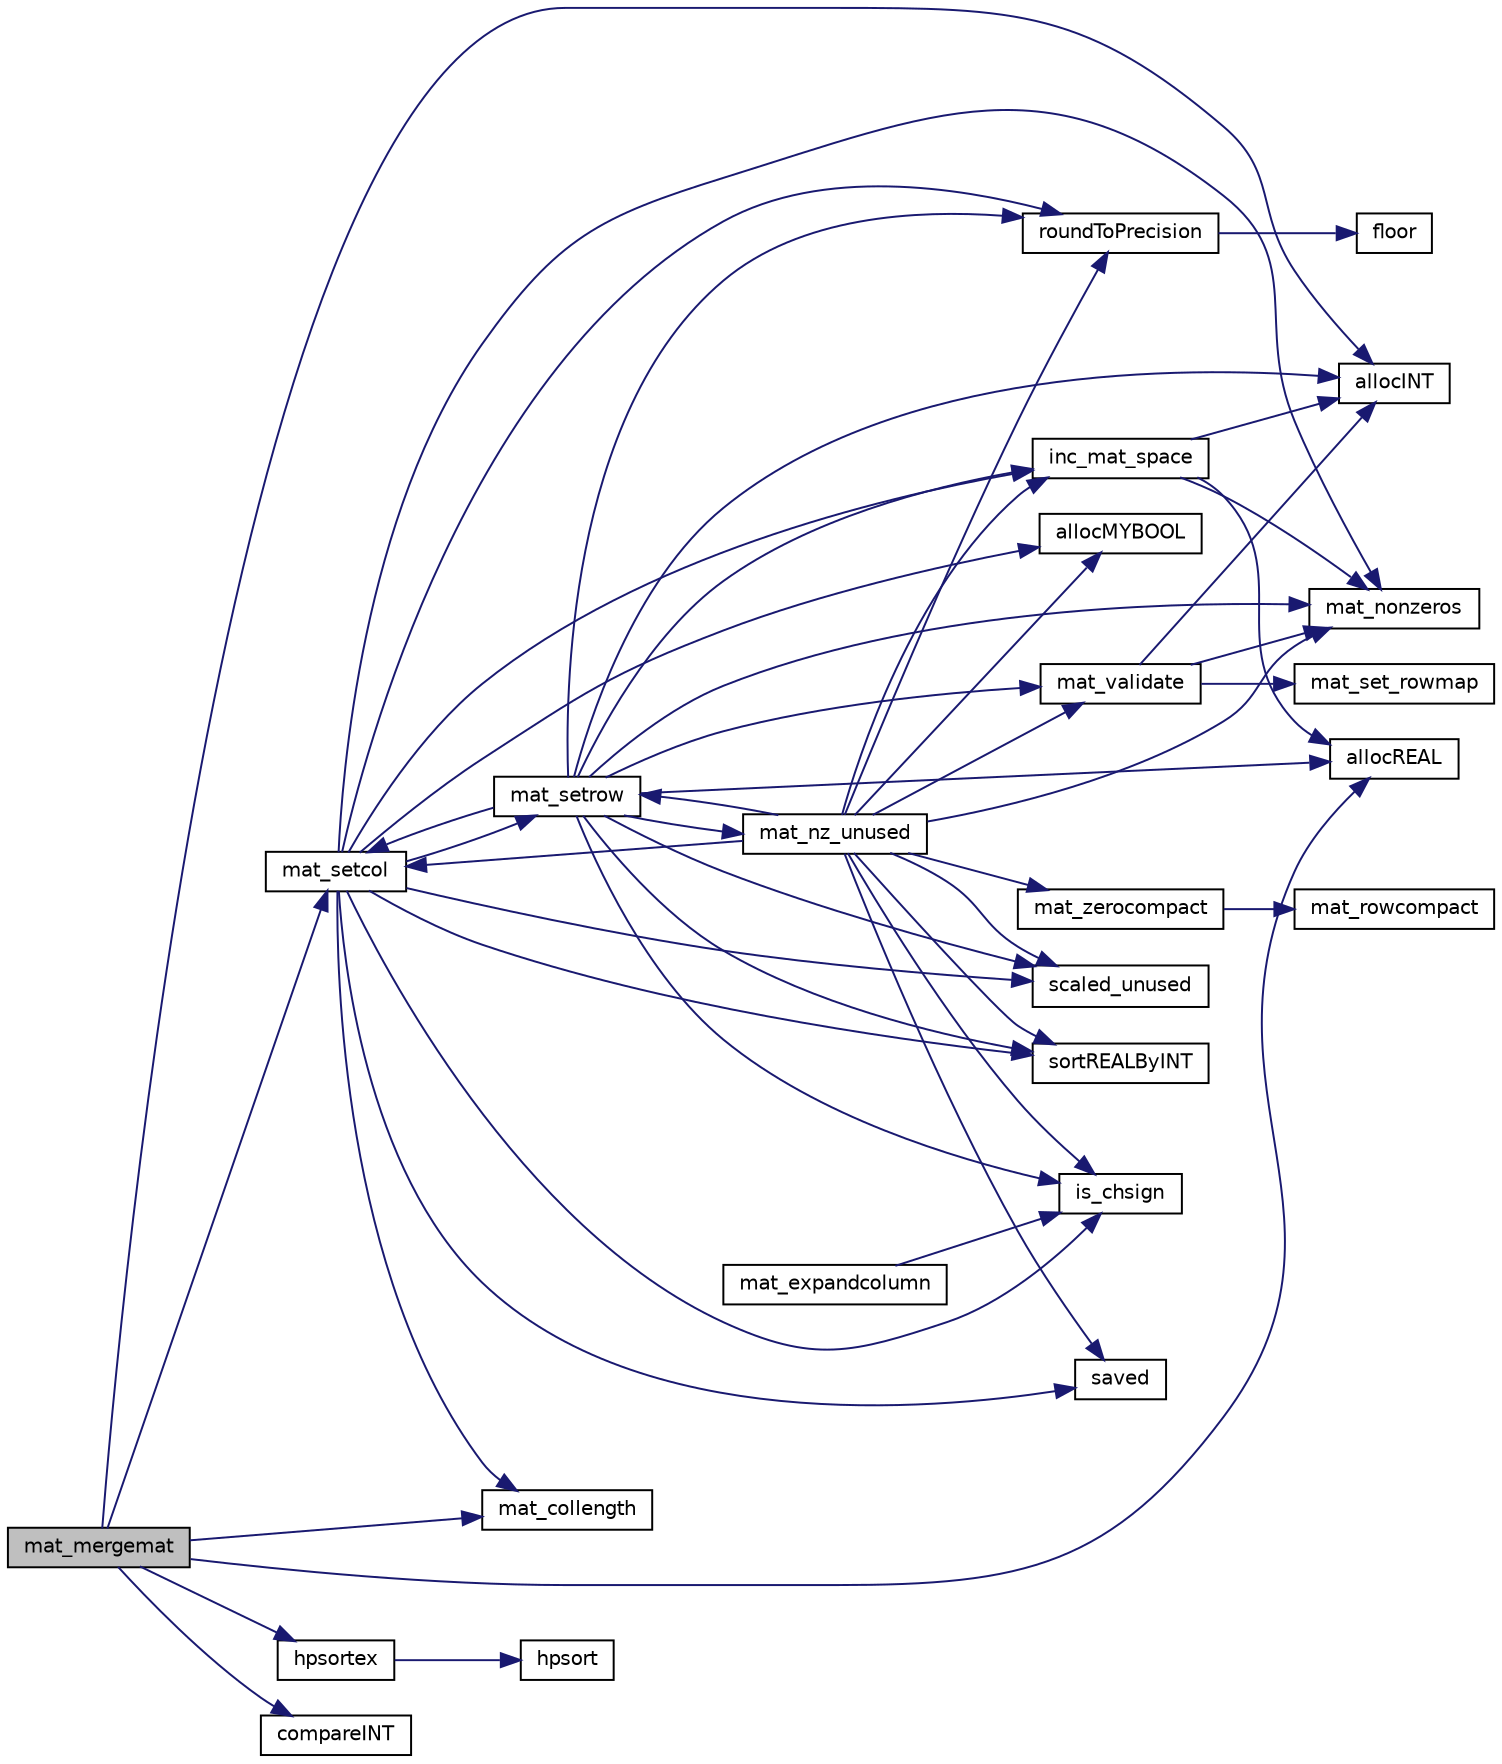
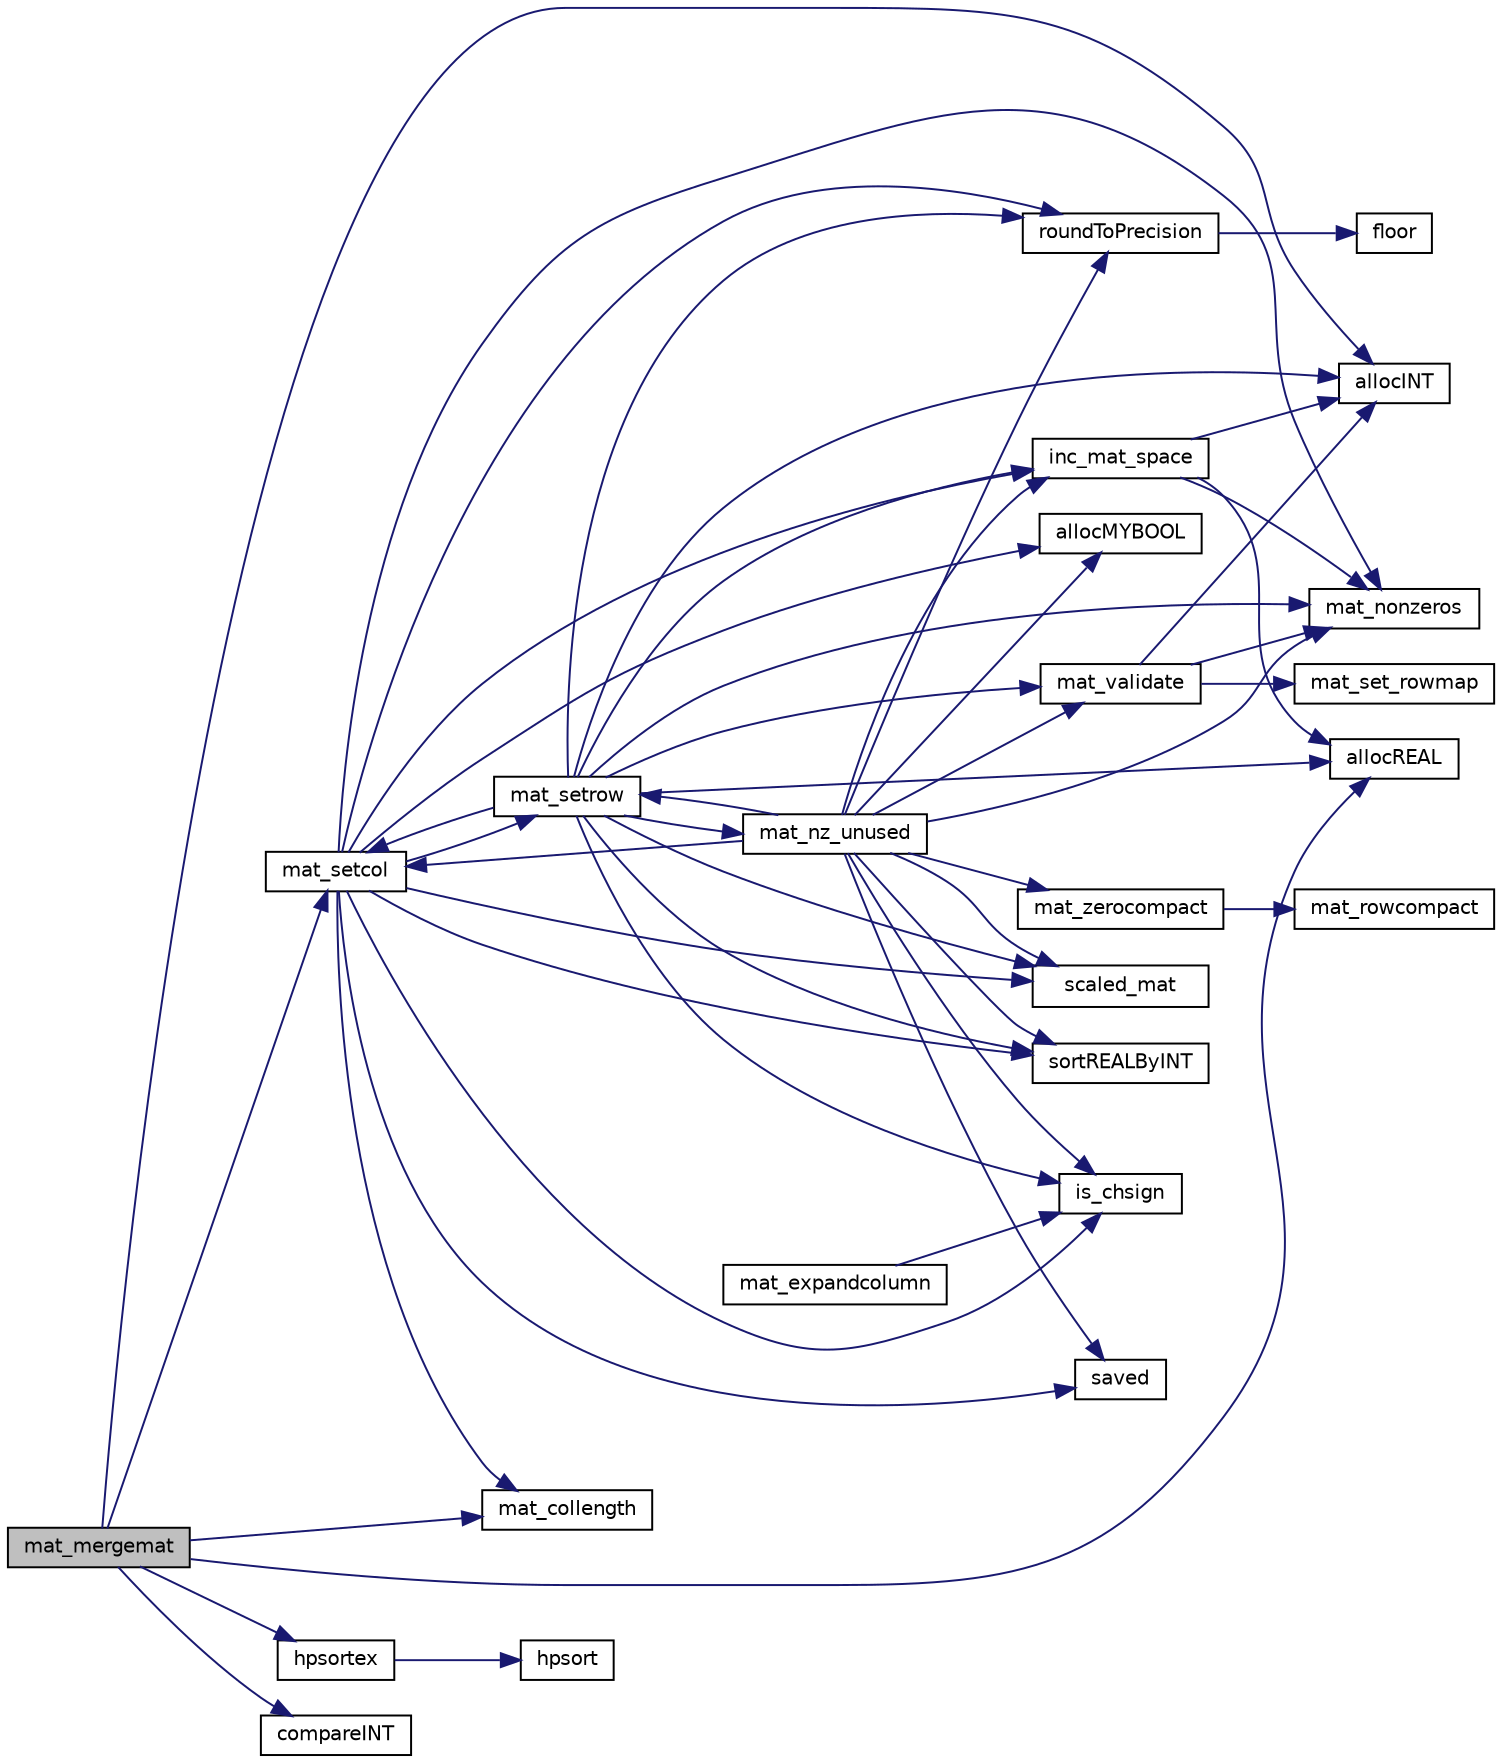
node "scaled_unused": label "scaled_unused" -> "scaled_mat"
